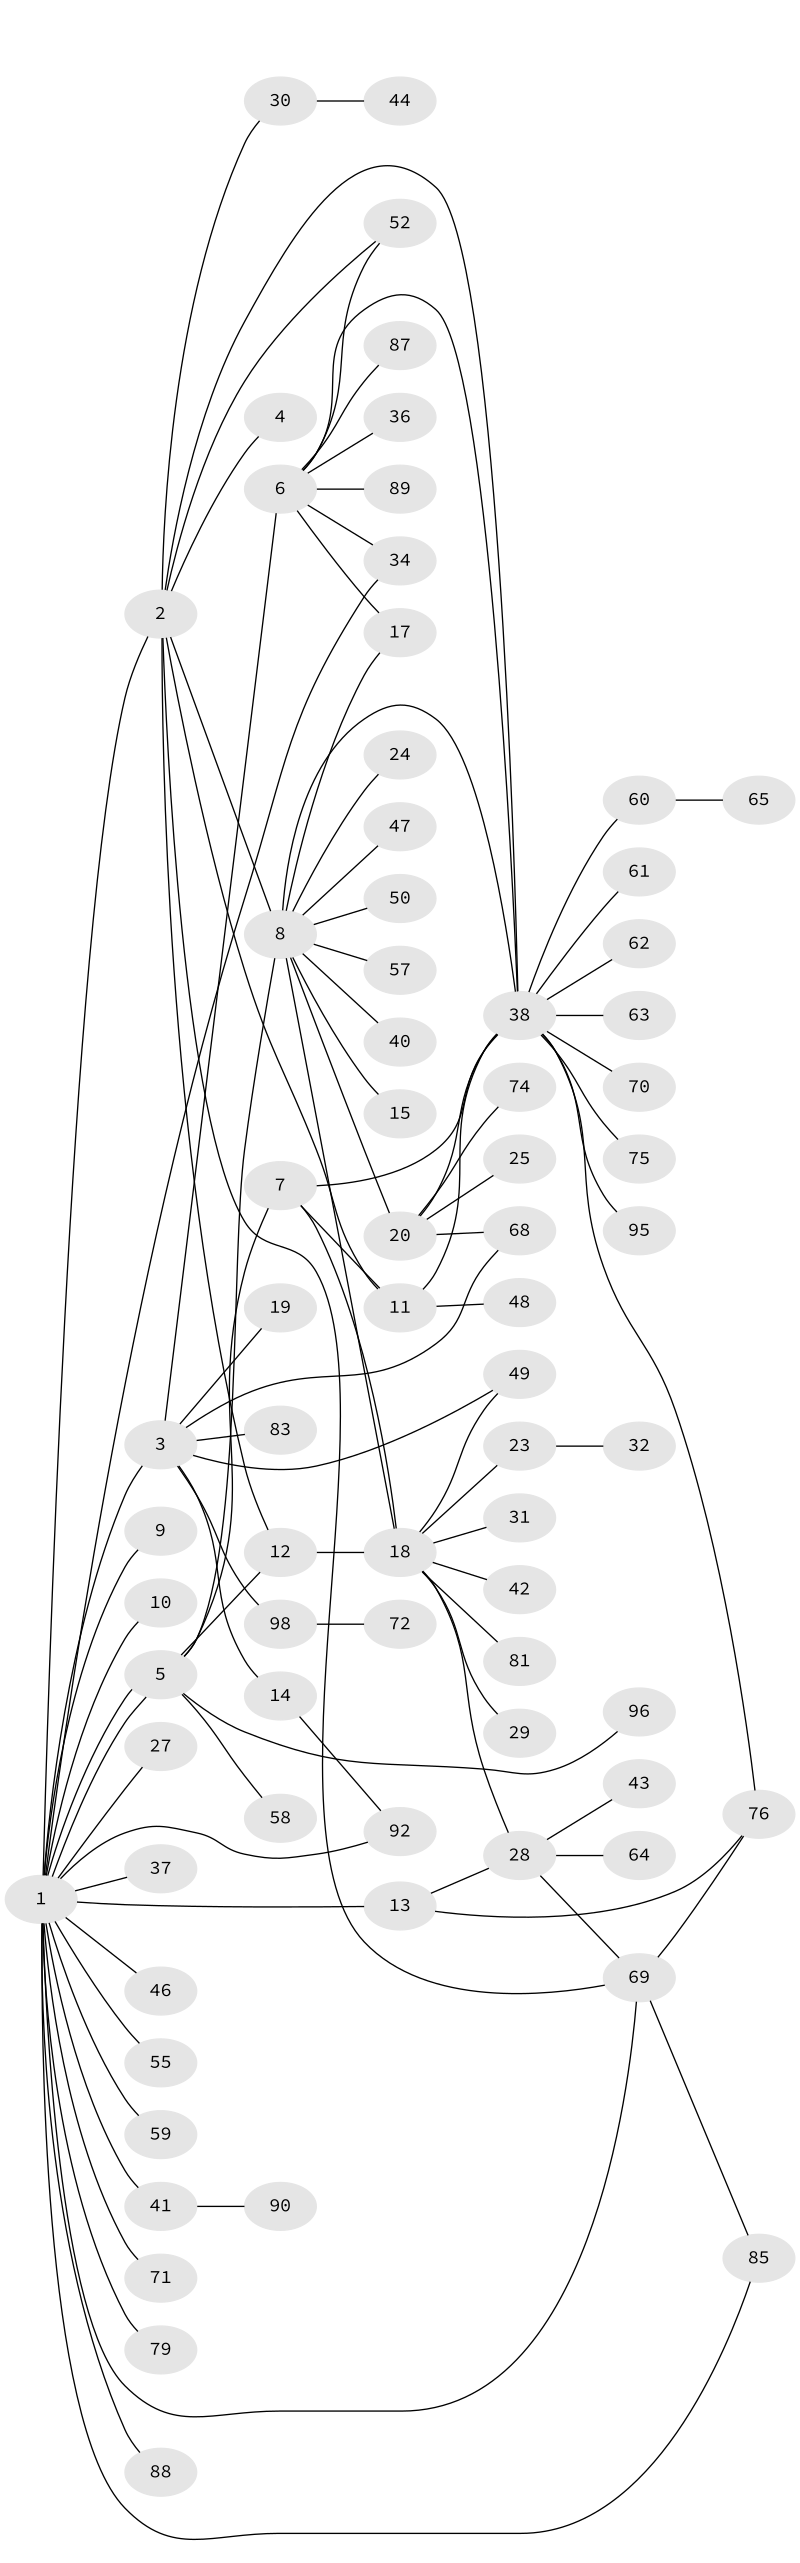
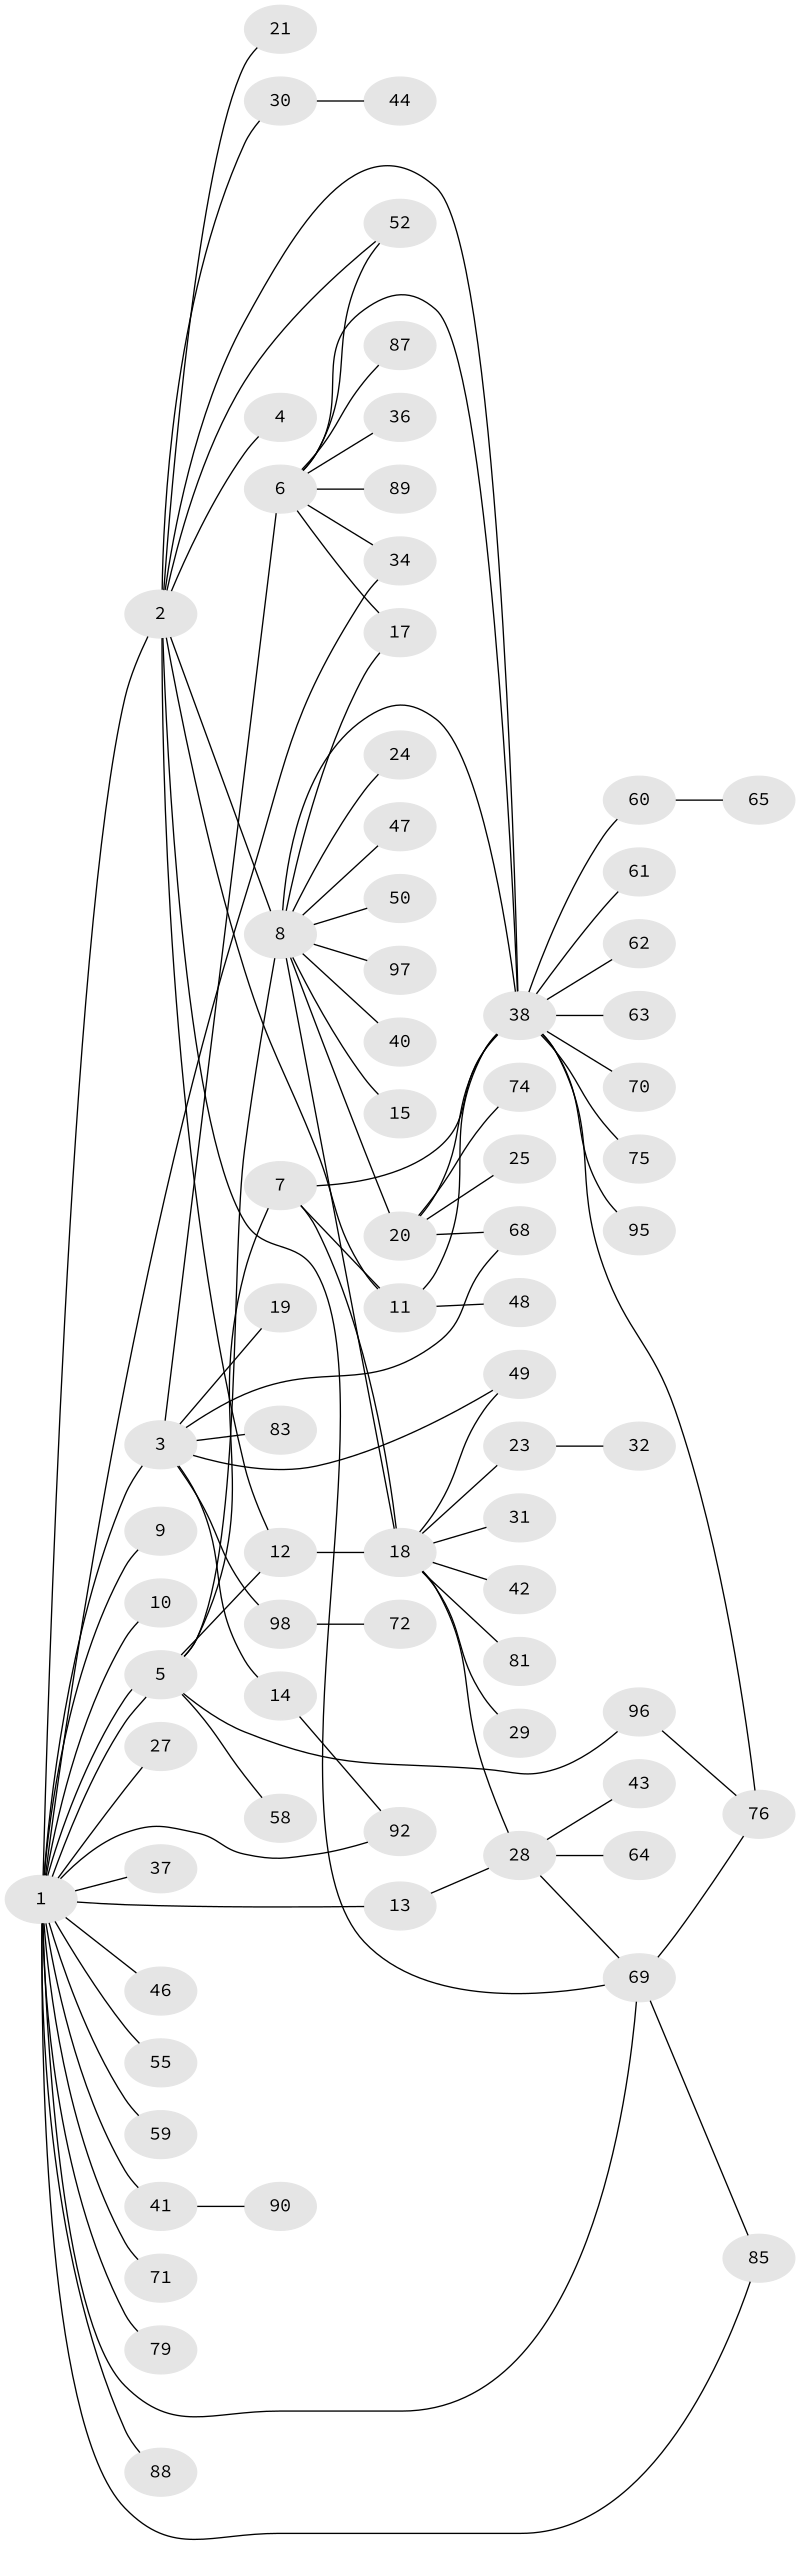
node "21": added
node "57": label "57" -> "97"
edge "76" -- "13": now "76" -- "96"
